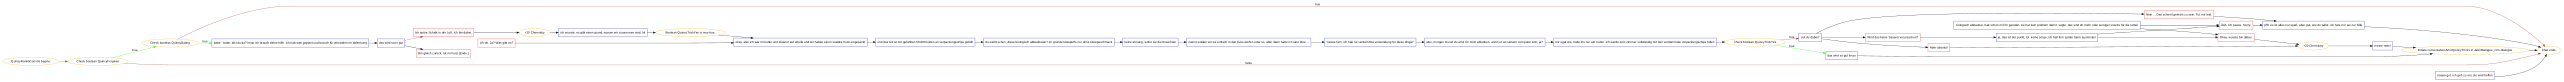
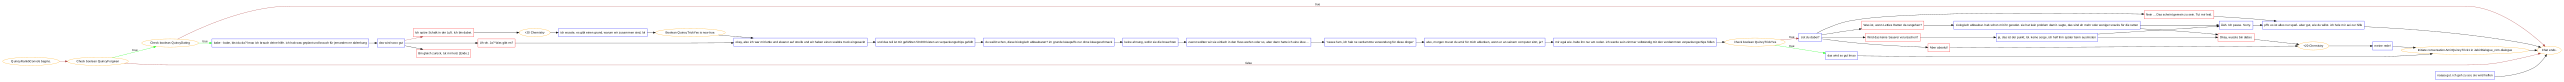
node "Was ist, wenn Letties Ratten da rangehen?": added
node "Ääh. Ich passe. Sorry.": color red -> blue
edge "das wird sooo gut" -> "Uh-oh. Ja? Was gibt es?": added
